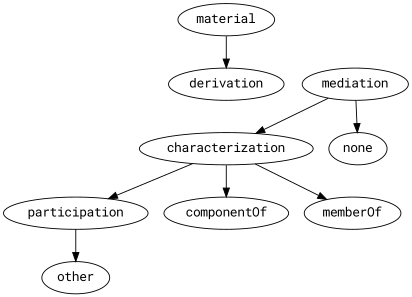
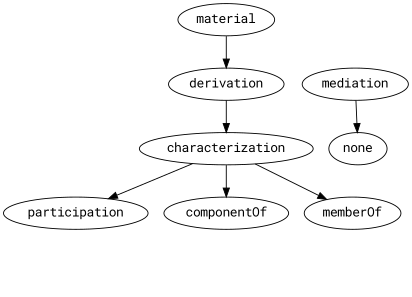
edge "mediation" -> "characterization": now "derivation" -> "characterization"
node "other": removed
